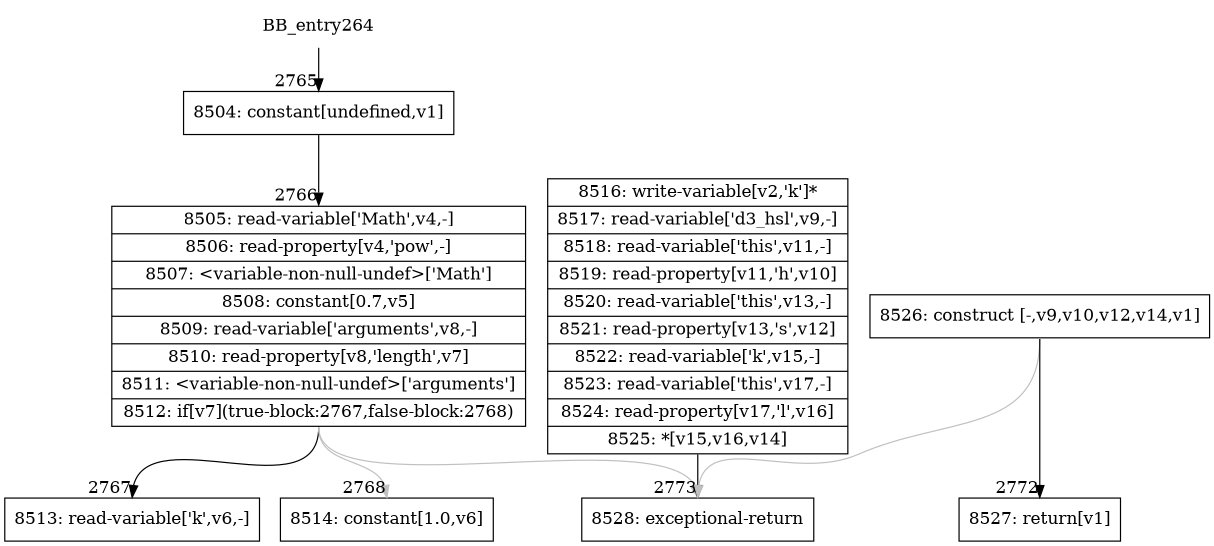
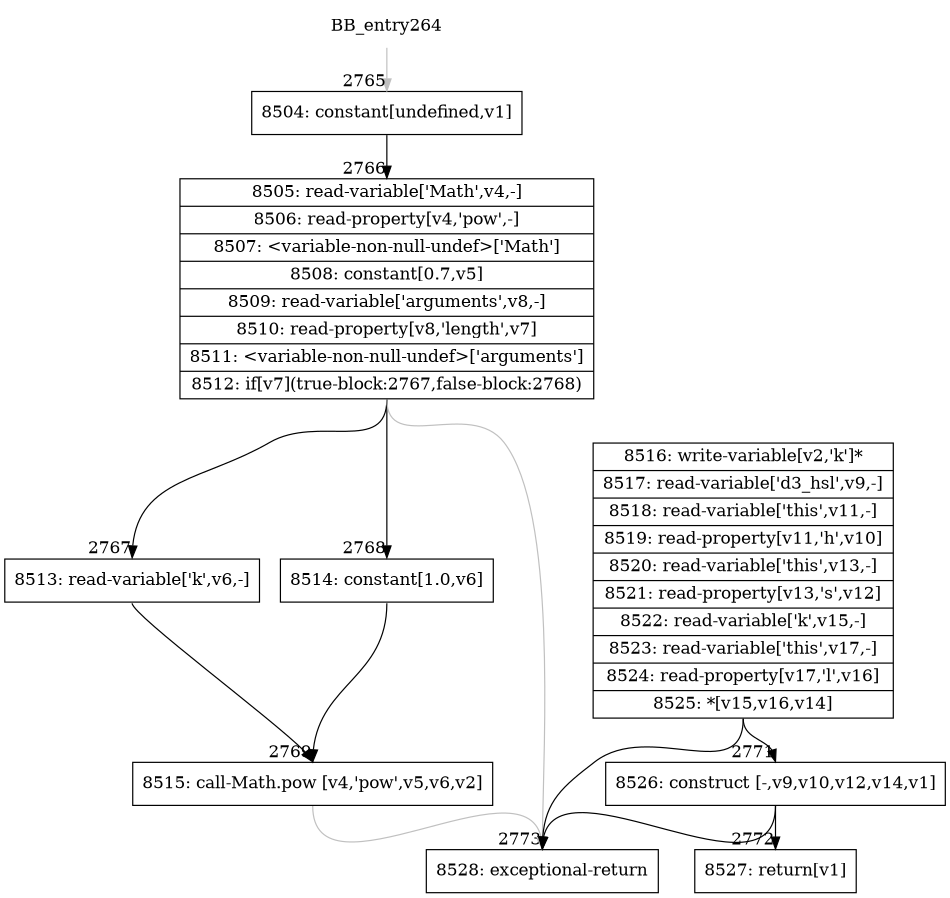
edge "BB_entry264" -> "8504: constant[undefined,v1]": color black -> gray
edge "8526: construct [-,v9,v10,v12,v14,v1]" -> "8528: exceptional-return": color gray -> black
edge "8505: read-variable['Math',v4,-]" -> "8514: constant[1.0,v6]": color gray -> black
edge "8516: write-variable[v2,'k']*" -> "8526: construct [-,v9,v10,v12,v14,v1]": added
node "8515: call-Math.pow [v4,'pow',v5,v6,v2]": added
